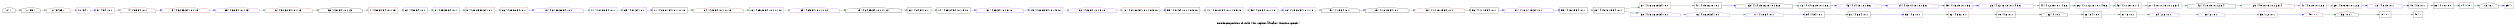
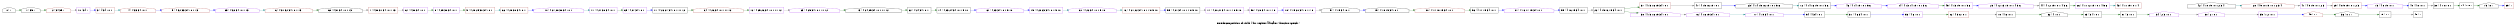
node "27 | 4 10 11 19 : 0 1 2 3 4": removed
